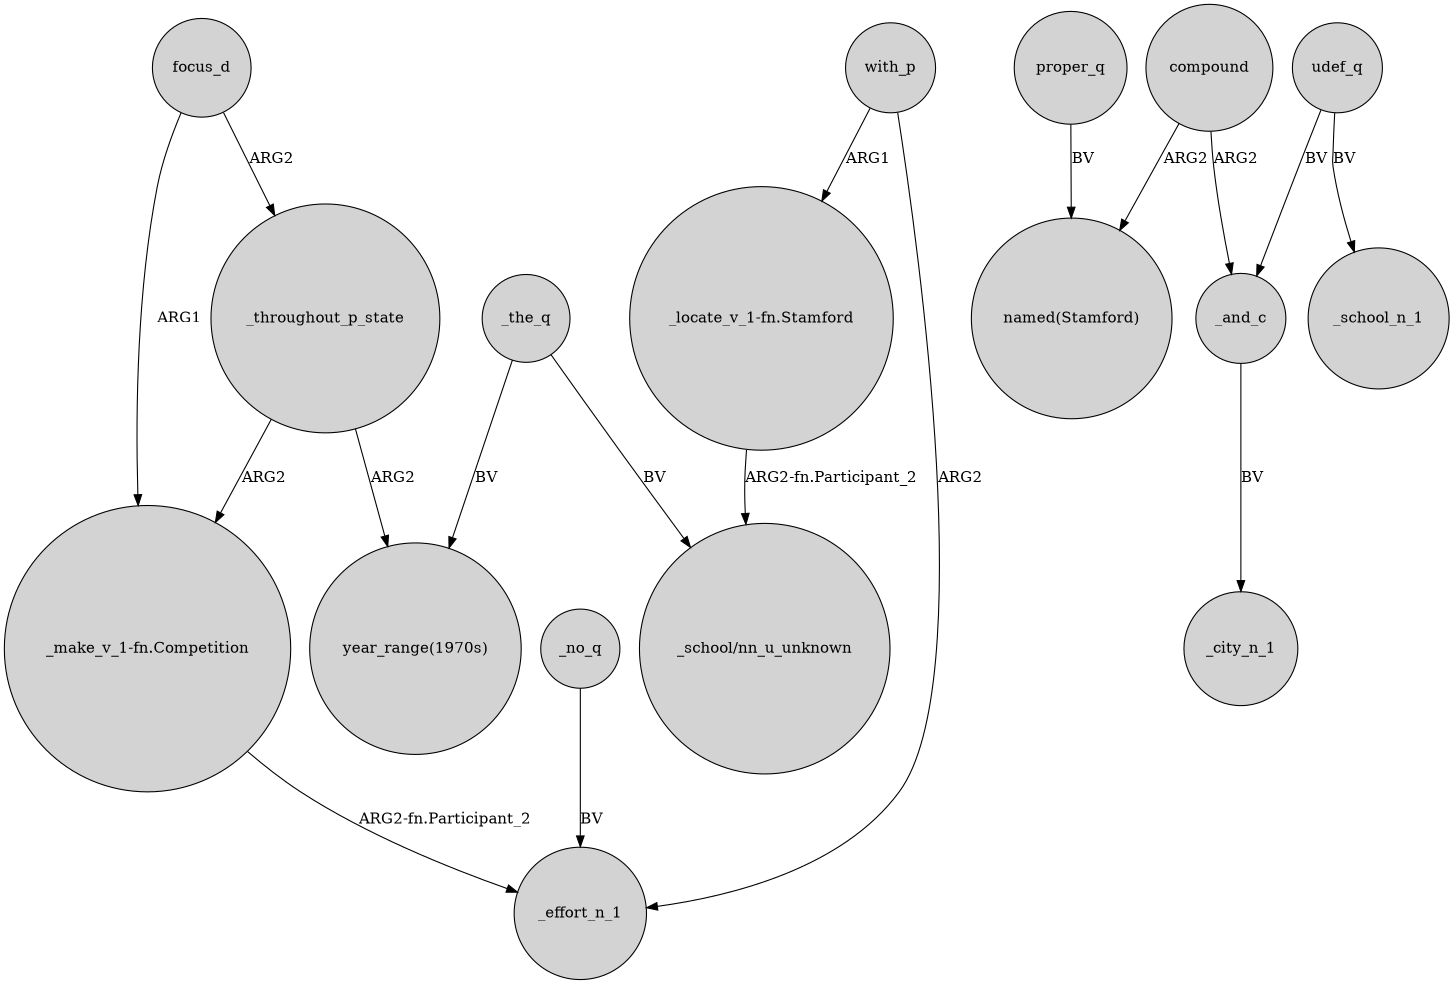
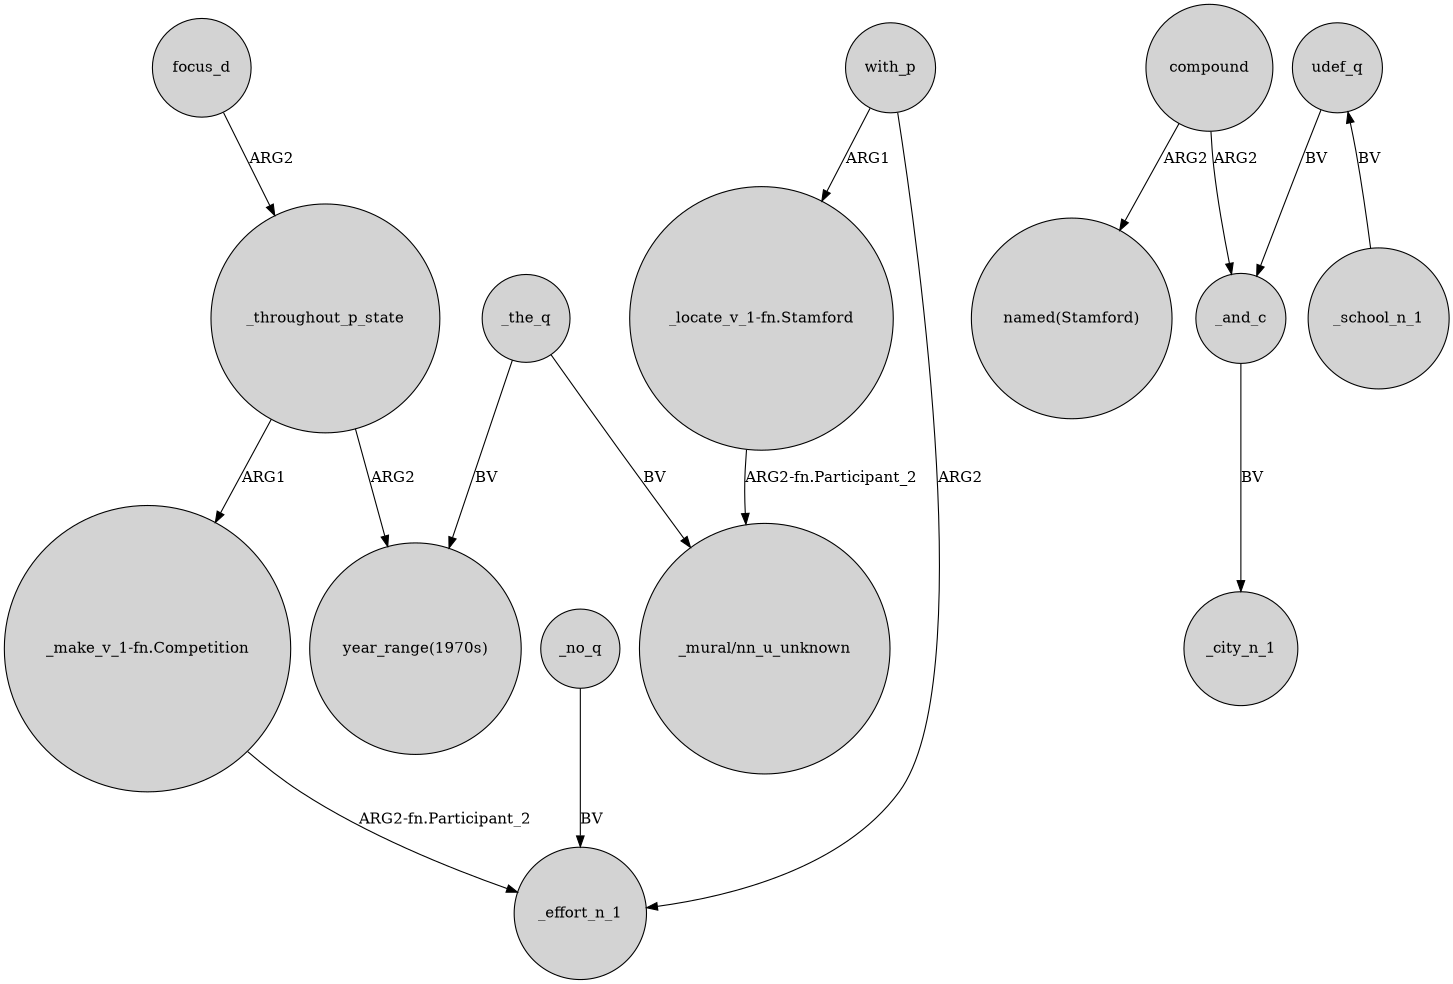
node "proper_q": removed
edge "udef_q" -> "_school_n_1": reversed
edge "focus_d" -> "_make_v_1-fn.Competition": removed, label "ARG1"
edge "_throughout_p_state" -> "_make_v_1-fn.Competition": label "ARG2" -> "ARG1"
node "_school/nn_u_unknown": label "_school/nn_u_unknown" -> "_mural/nn_u_unknown"
